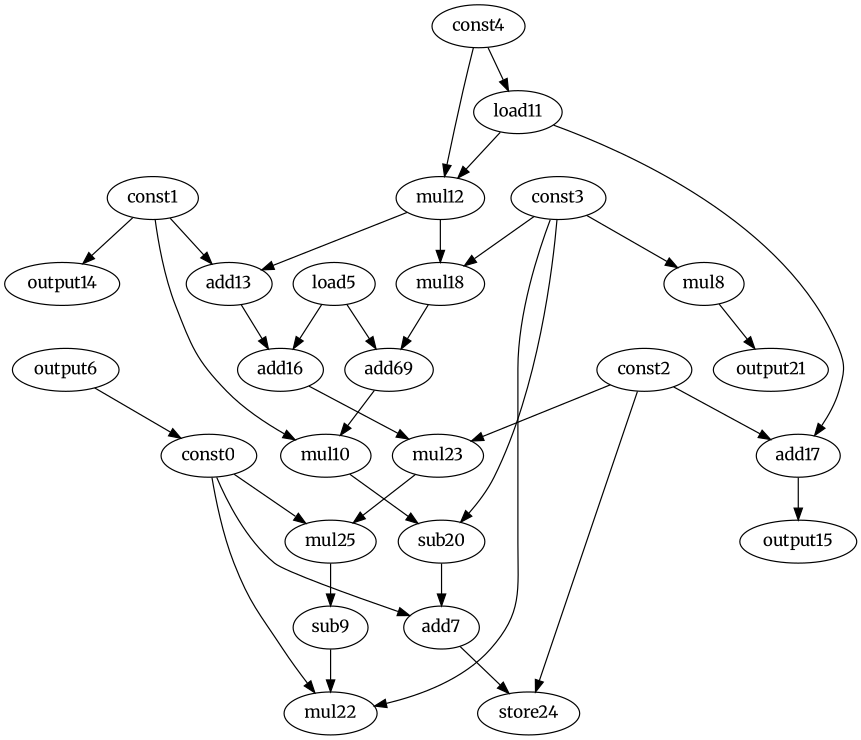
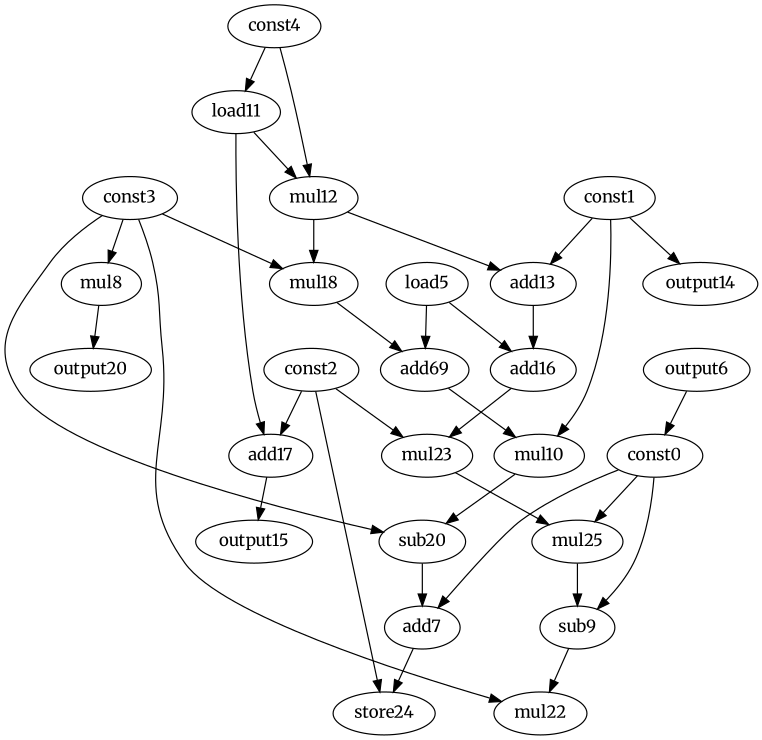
node "output21": label "output21" -> "output20"
edge "const0" -> "mul22": now "const0" -> "sub9"
